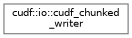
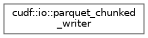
node "cudf::io::cudf_chunked _writer": label "cudf::io::cudf_chunked _writer" -> "cudf::io::parquet_chunked _writer"
